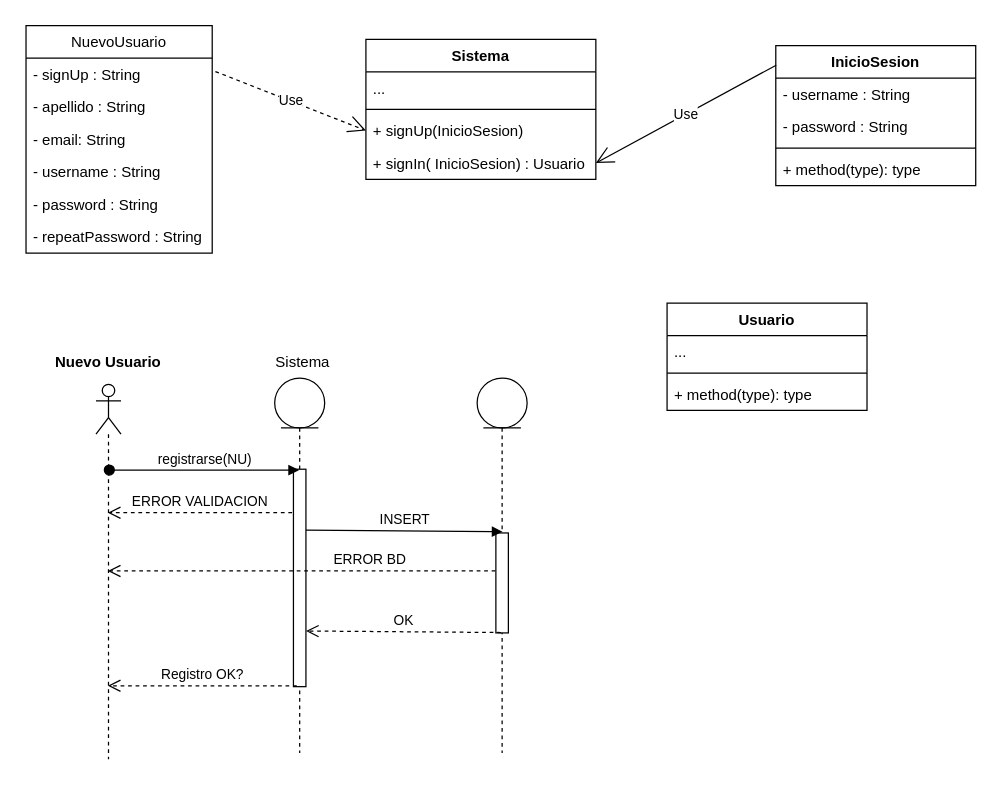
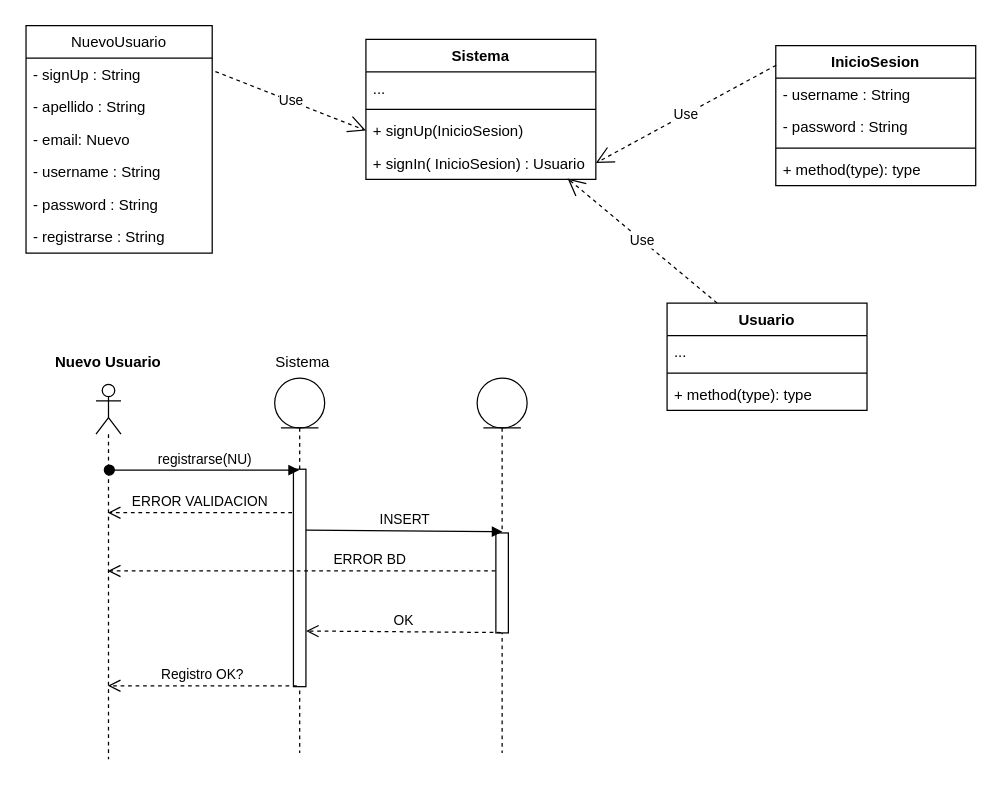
edge "InicioSesion" -> "+ signIn( InicioSesion) : Usuario": style solid -> dashed
node "- email: String": label "- email: String" -> "- email: Nuevo"
node "- repeatPassword : String": label "- repeatPassword : String" -> "- registrarse : String"
edge "Usuario" -> "+ signIn( InicioSesion) : Usuario": added, label "Use"
